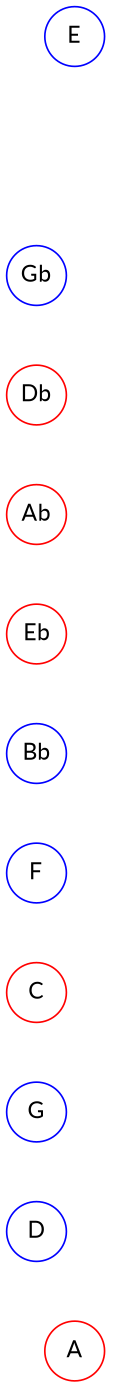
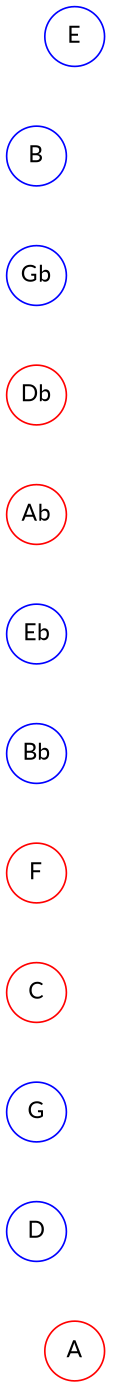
node "B": added
node "Eb": color red -> blue
node "F": color blue -> red
